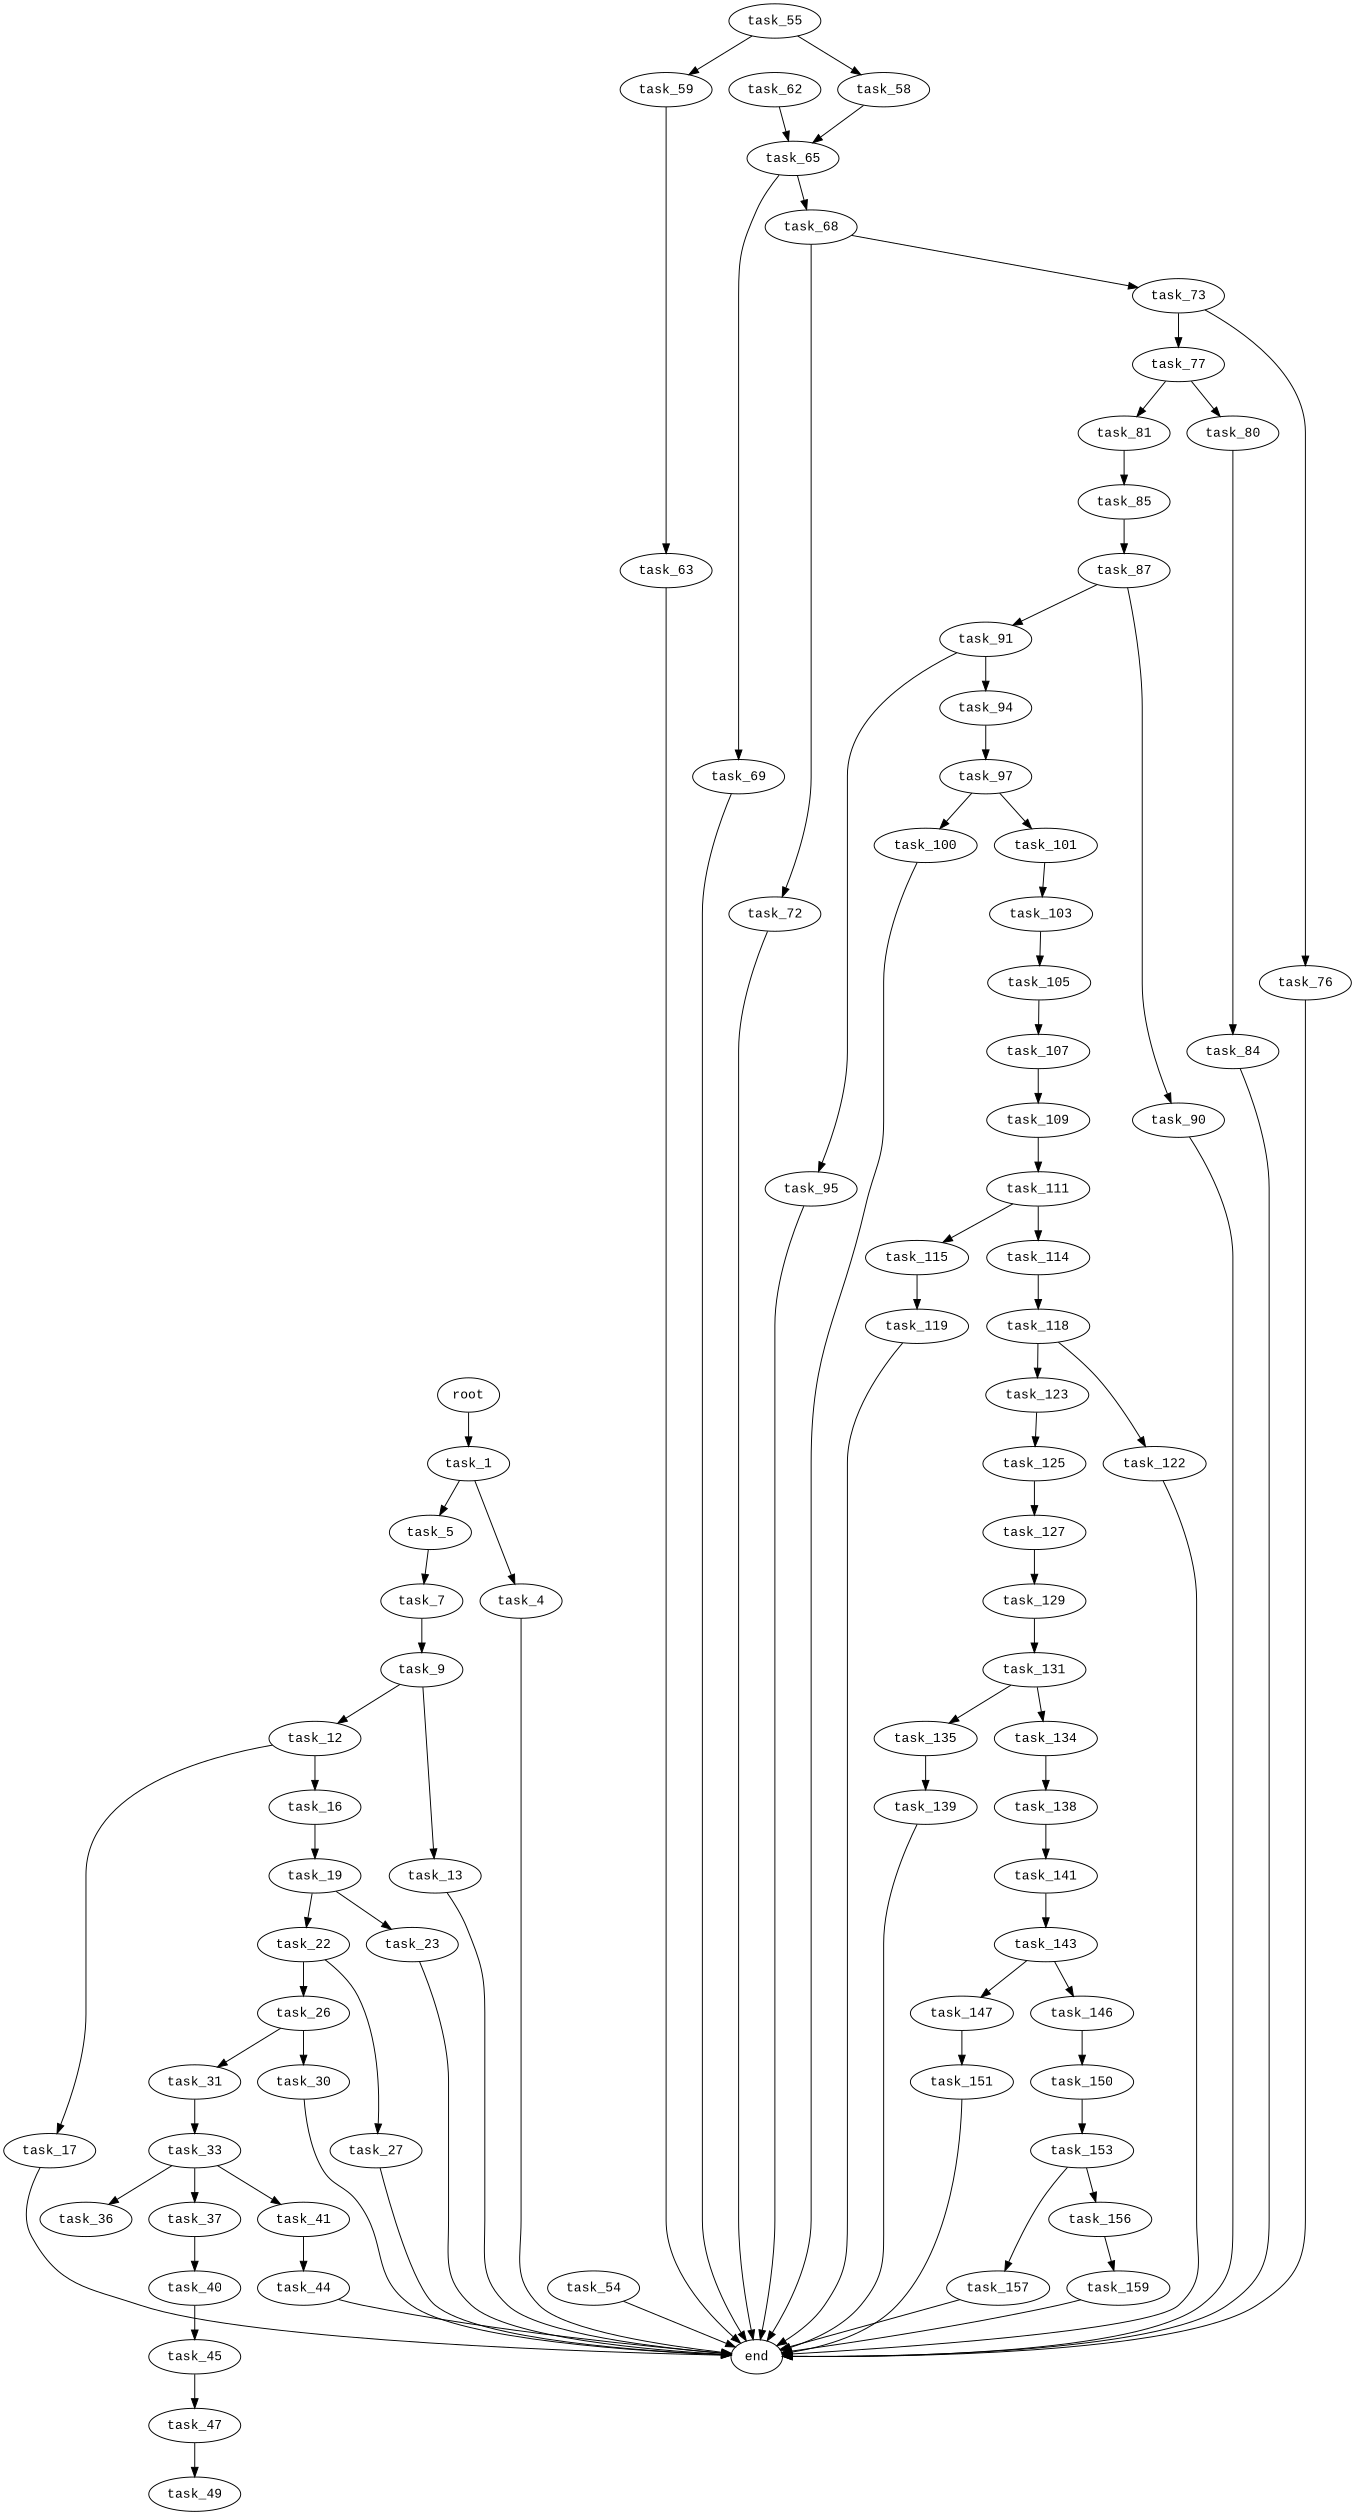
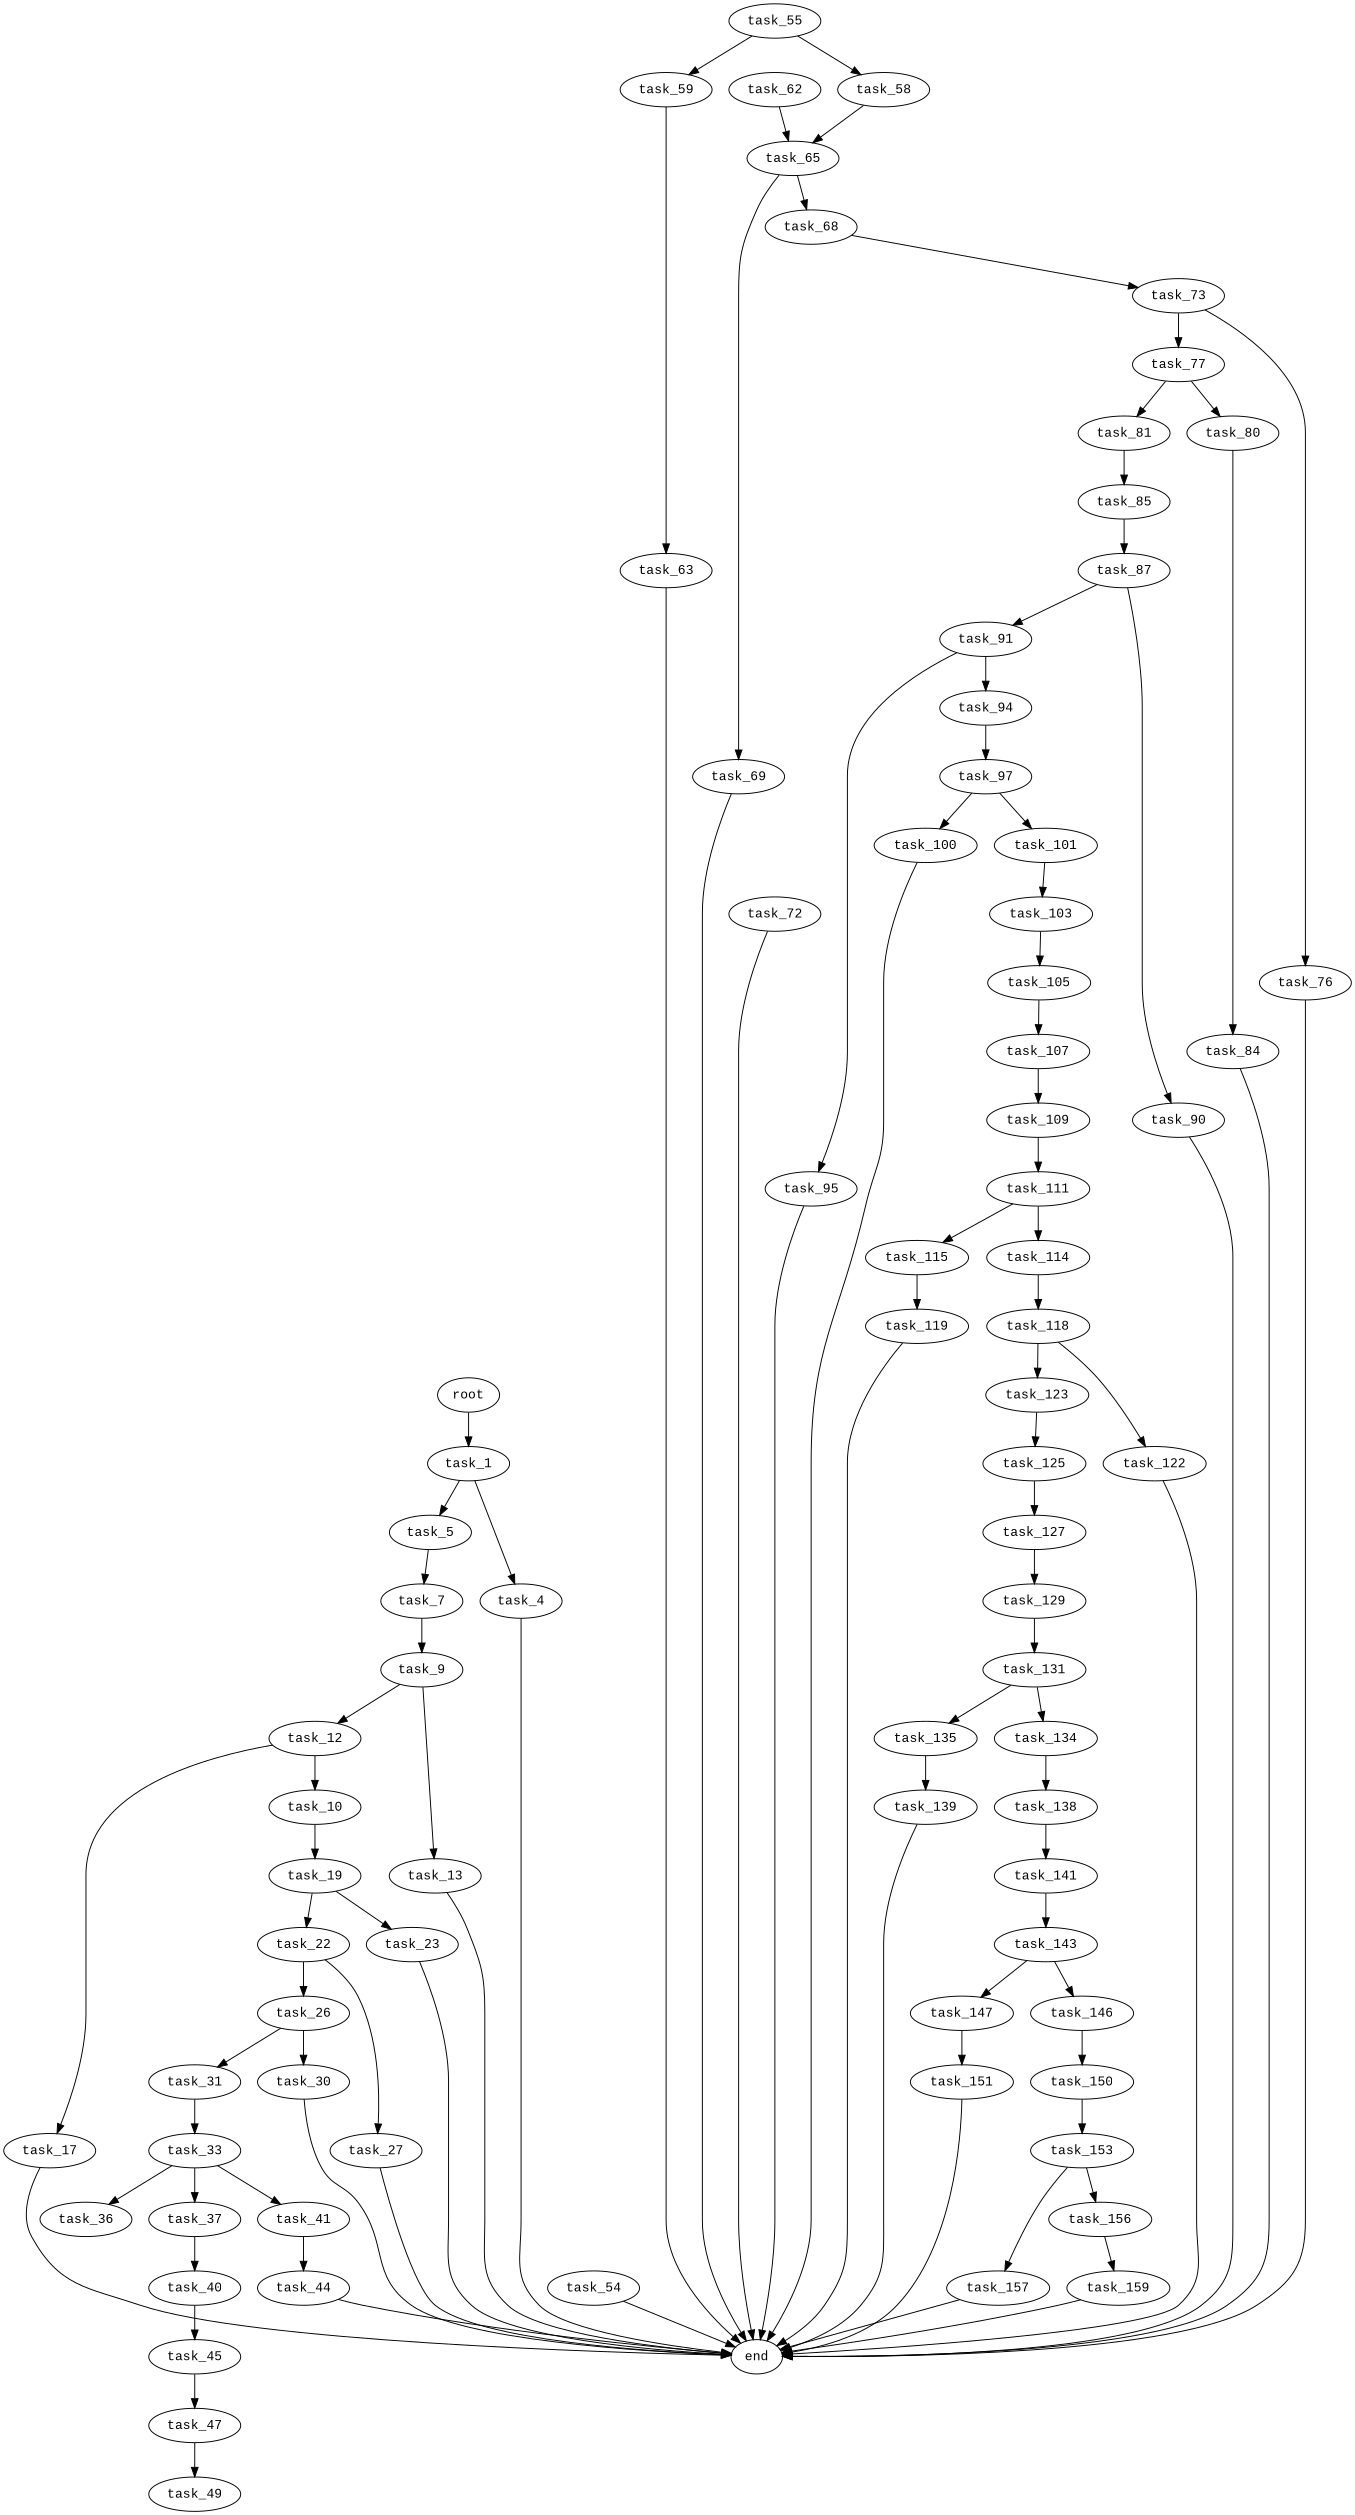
edge "task_68" -> "task_72": removed
node "task_16": label "task_16" -> "task_10"
